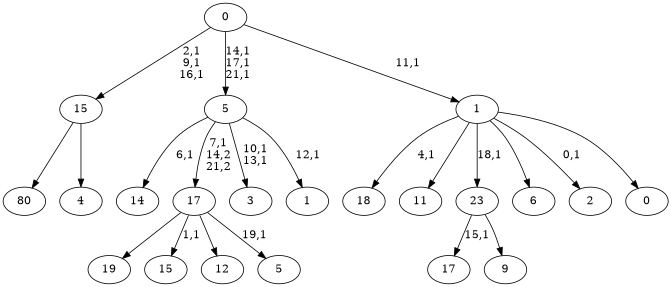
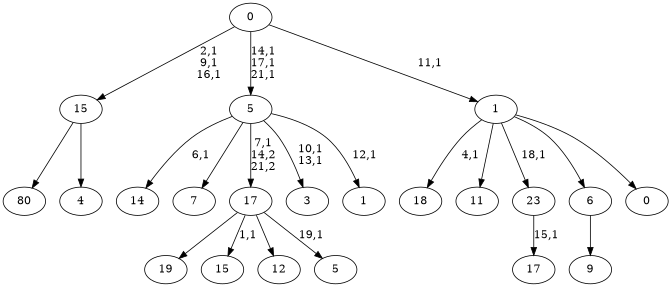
node "7": added
node "2": removed
edge "23" -> "9": now "6" -> "9"
